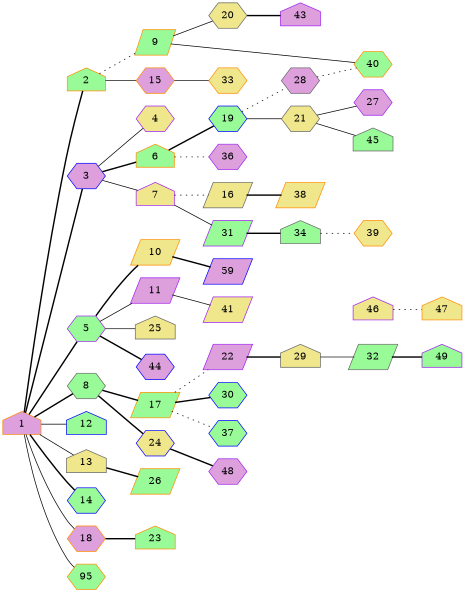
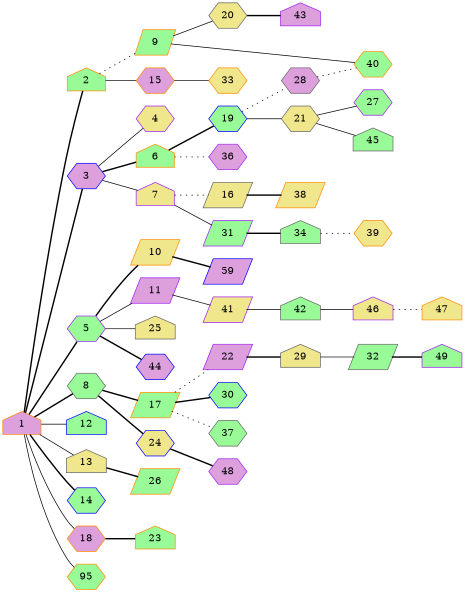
node "27": fillcolor plum -> palegreen
node "42": added
node "37": color blue -> gray40
